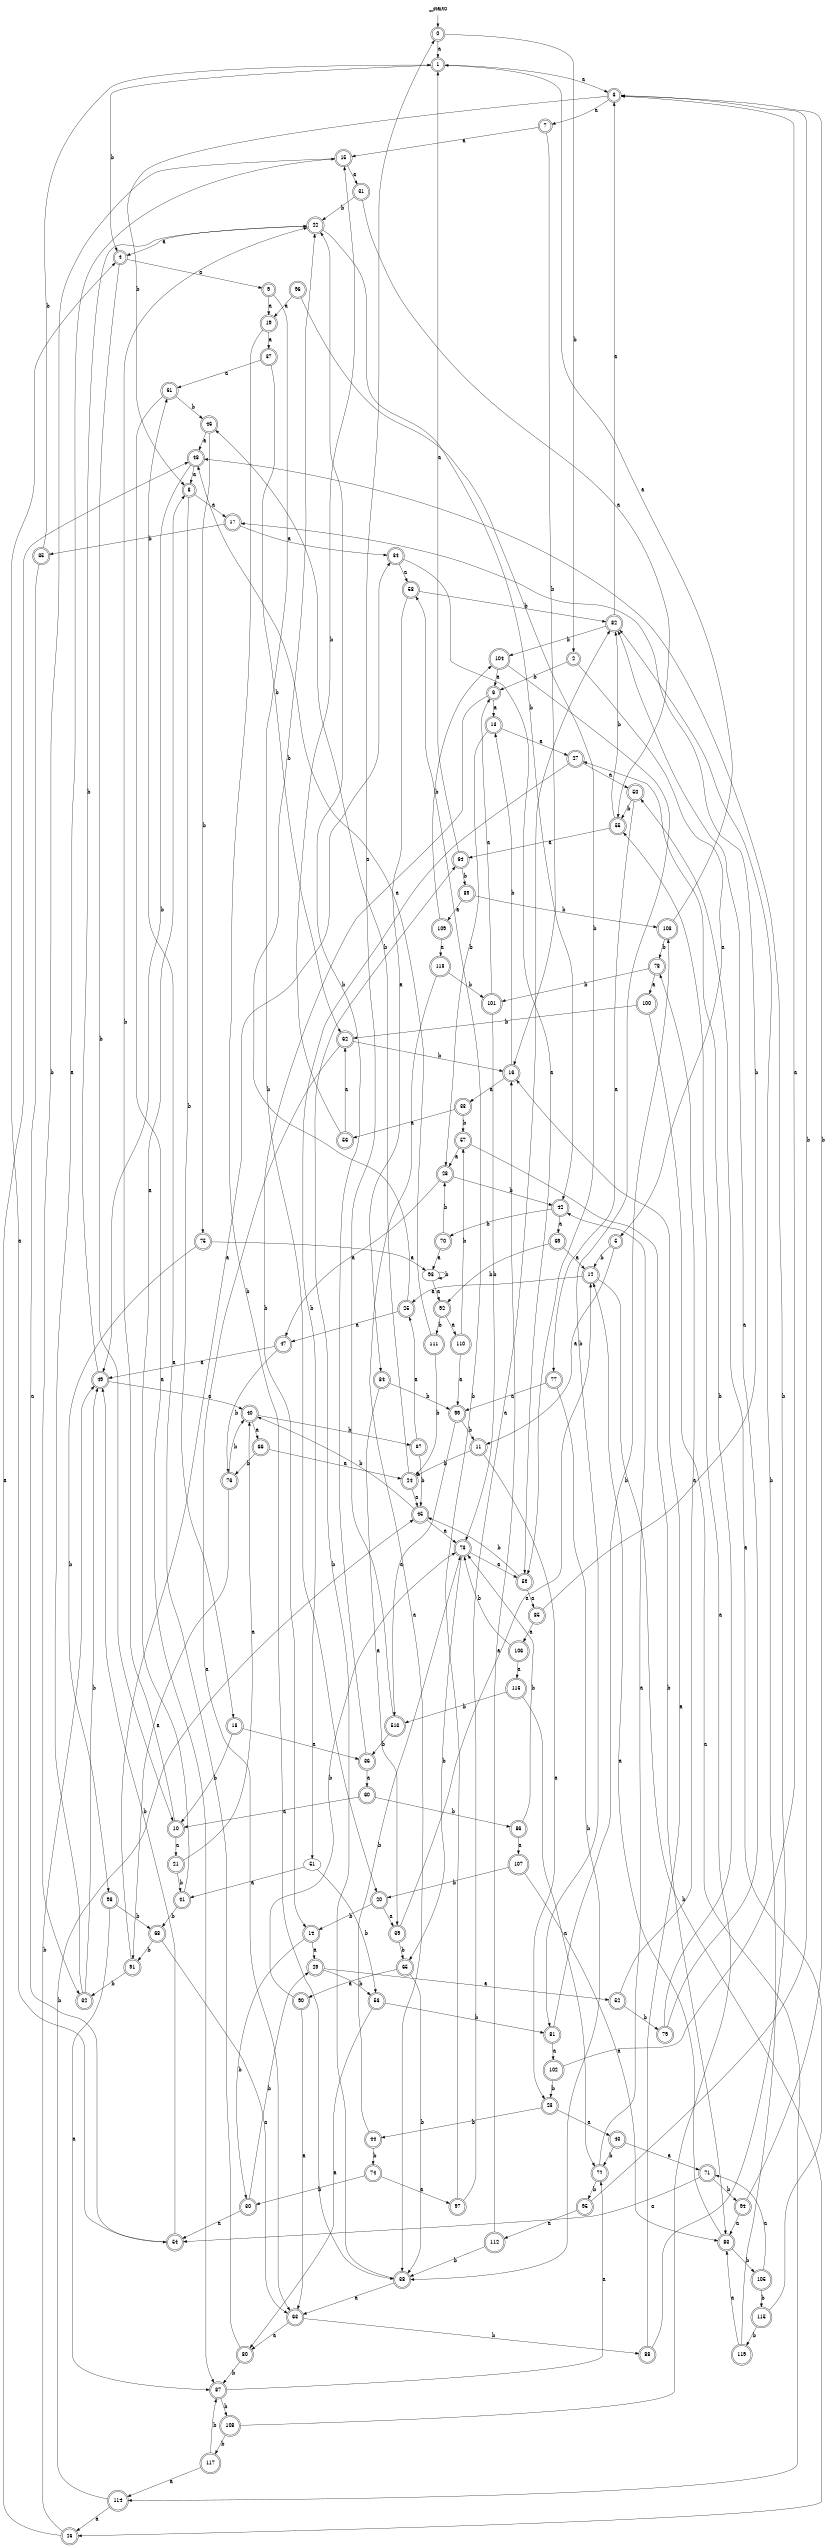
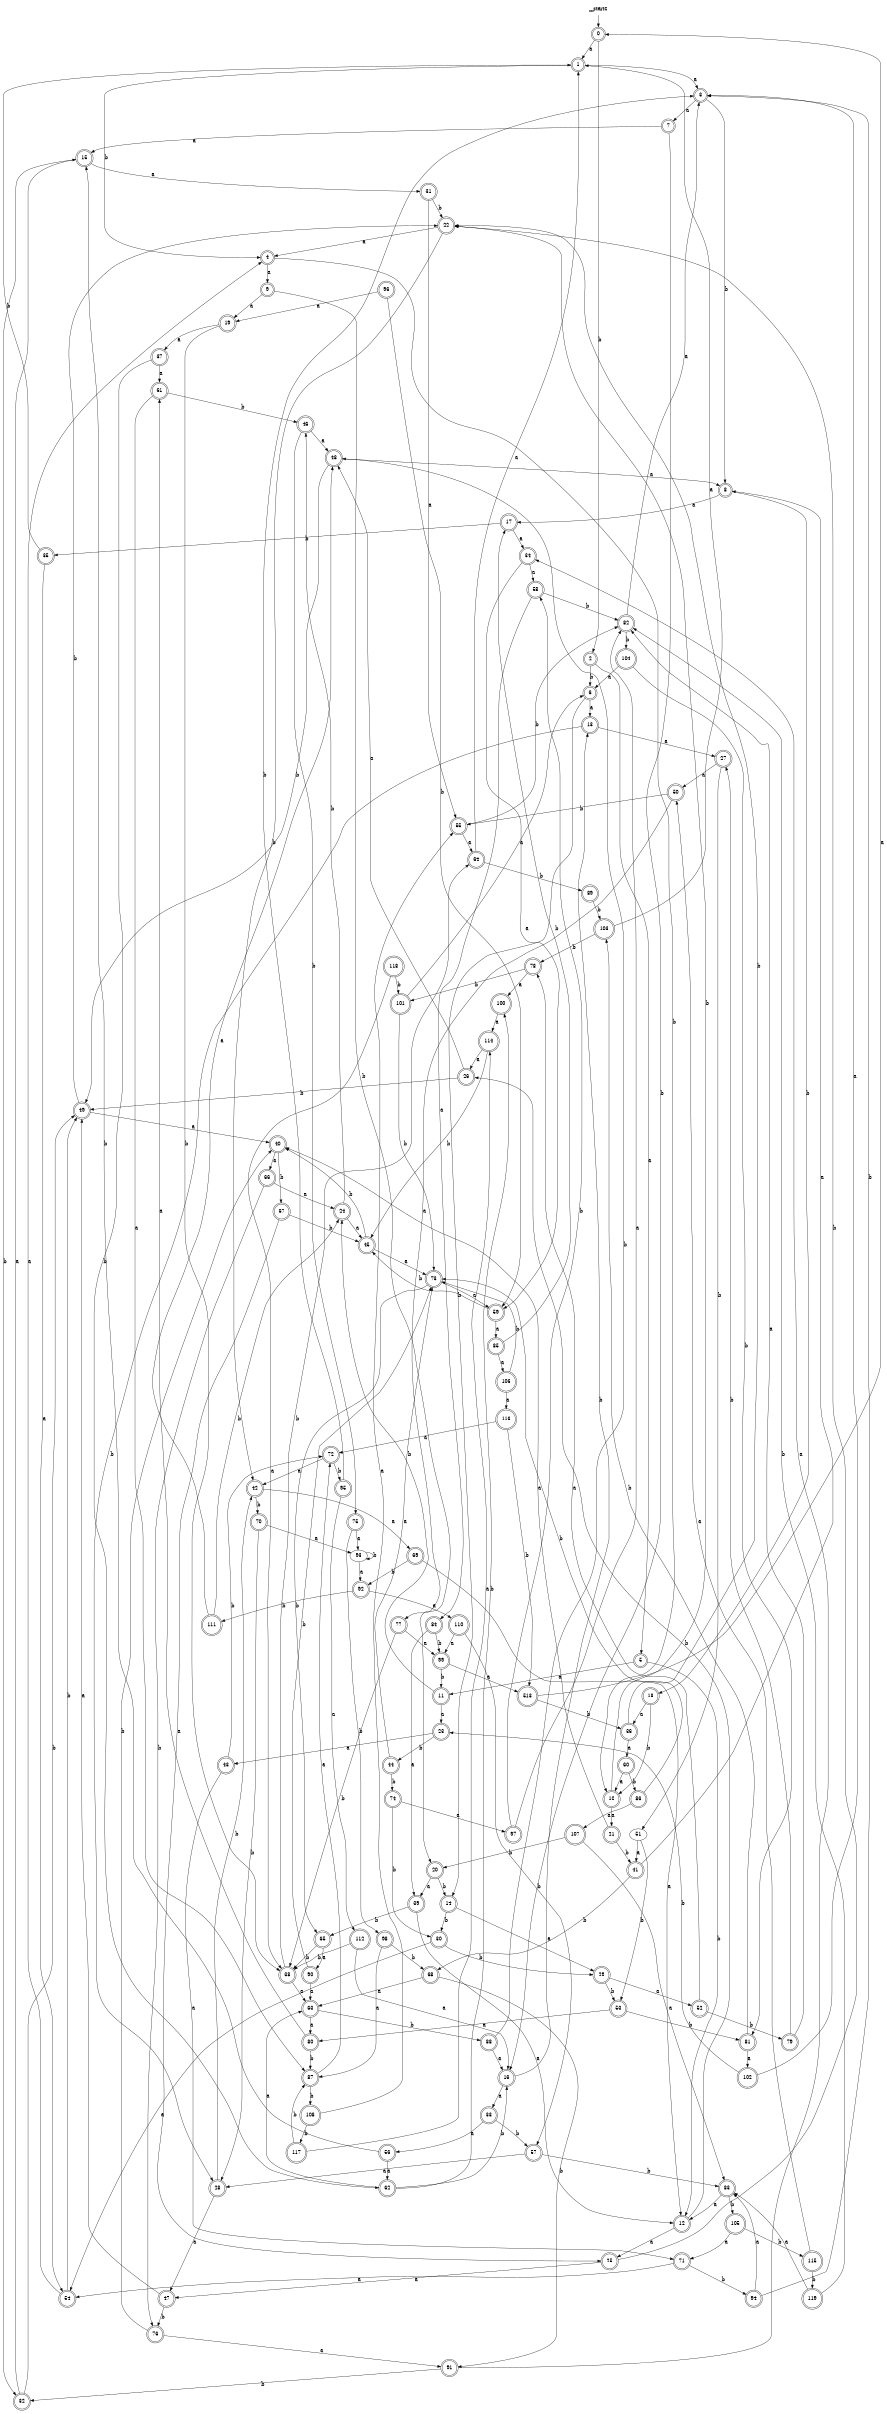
node "109": removed
edge "100" -> "62": reversed
edge "44" -> "73": label "b" -> "a"
